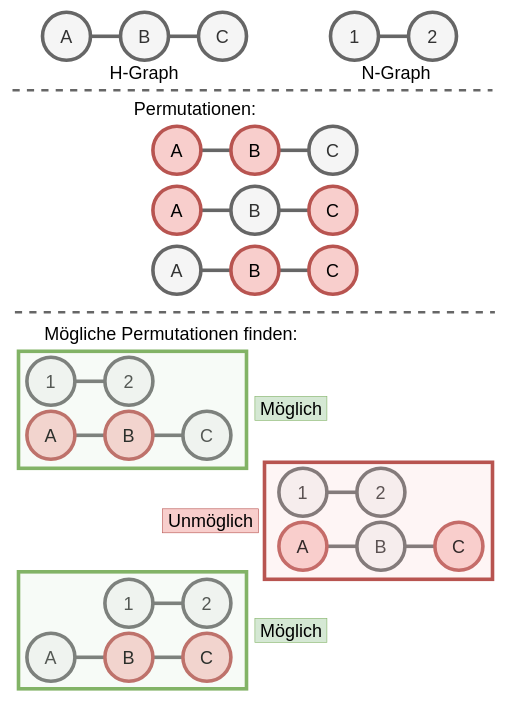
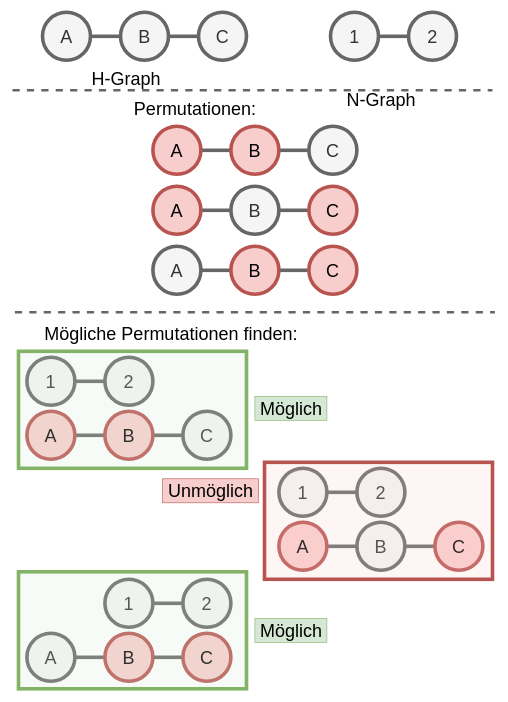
node "H-Graph": moved (144, 72) -> (126, 78)
node "N-Graph": moved (396, 72) -> (381, 99)
node "Unmöglich": moved (210, 521) -> (210, 491)
